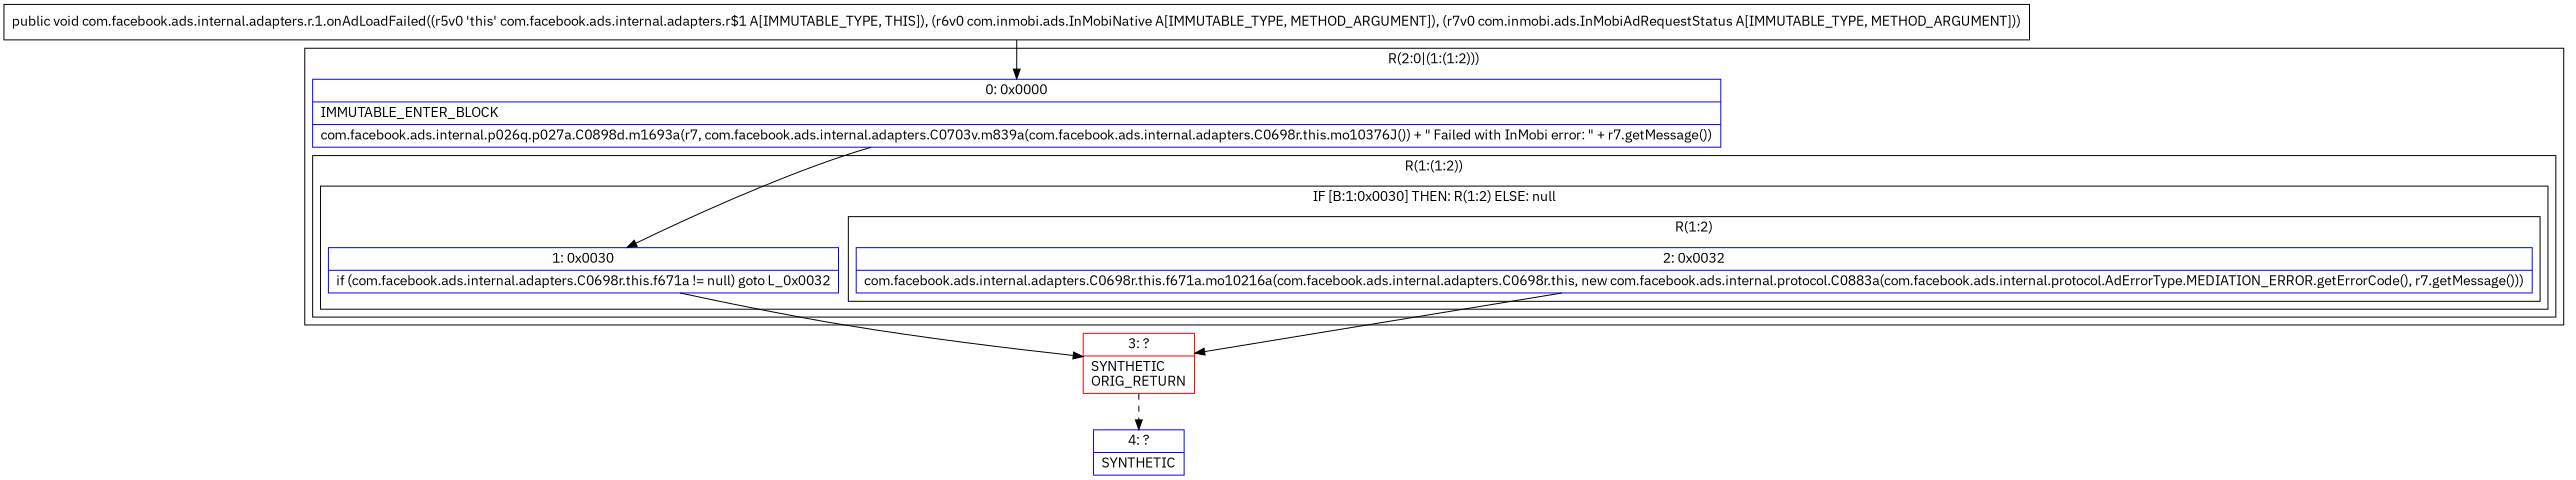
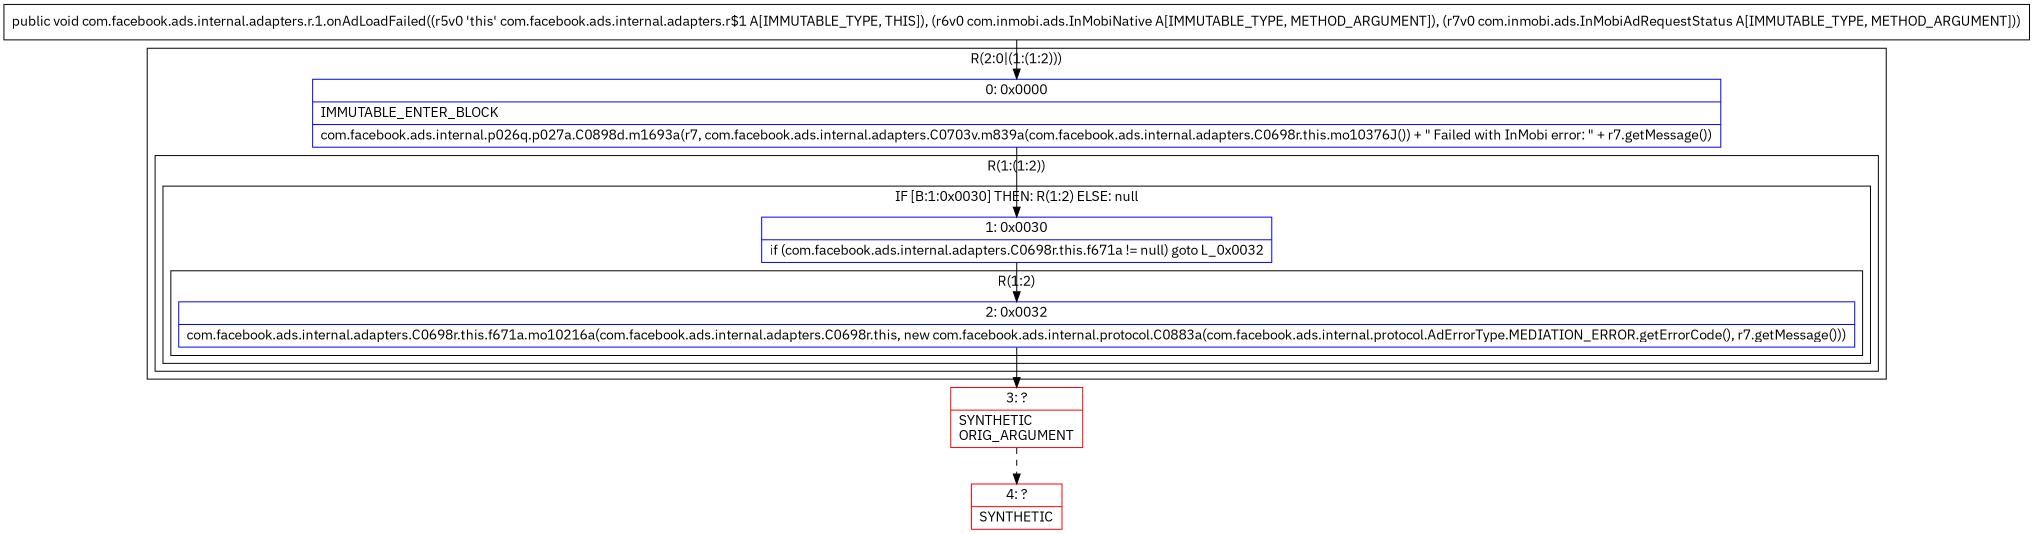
edge "1: 0x0030" -> "3: ?": now "1: 0x0030" -> "2: 0x0032"
node "3: ?": text "ORIG_RETURN" -> "ORIG_ARGUMENT"
node "4: ?": color blue -> red
